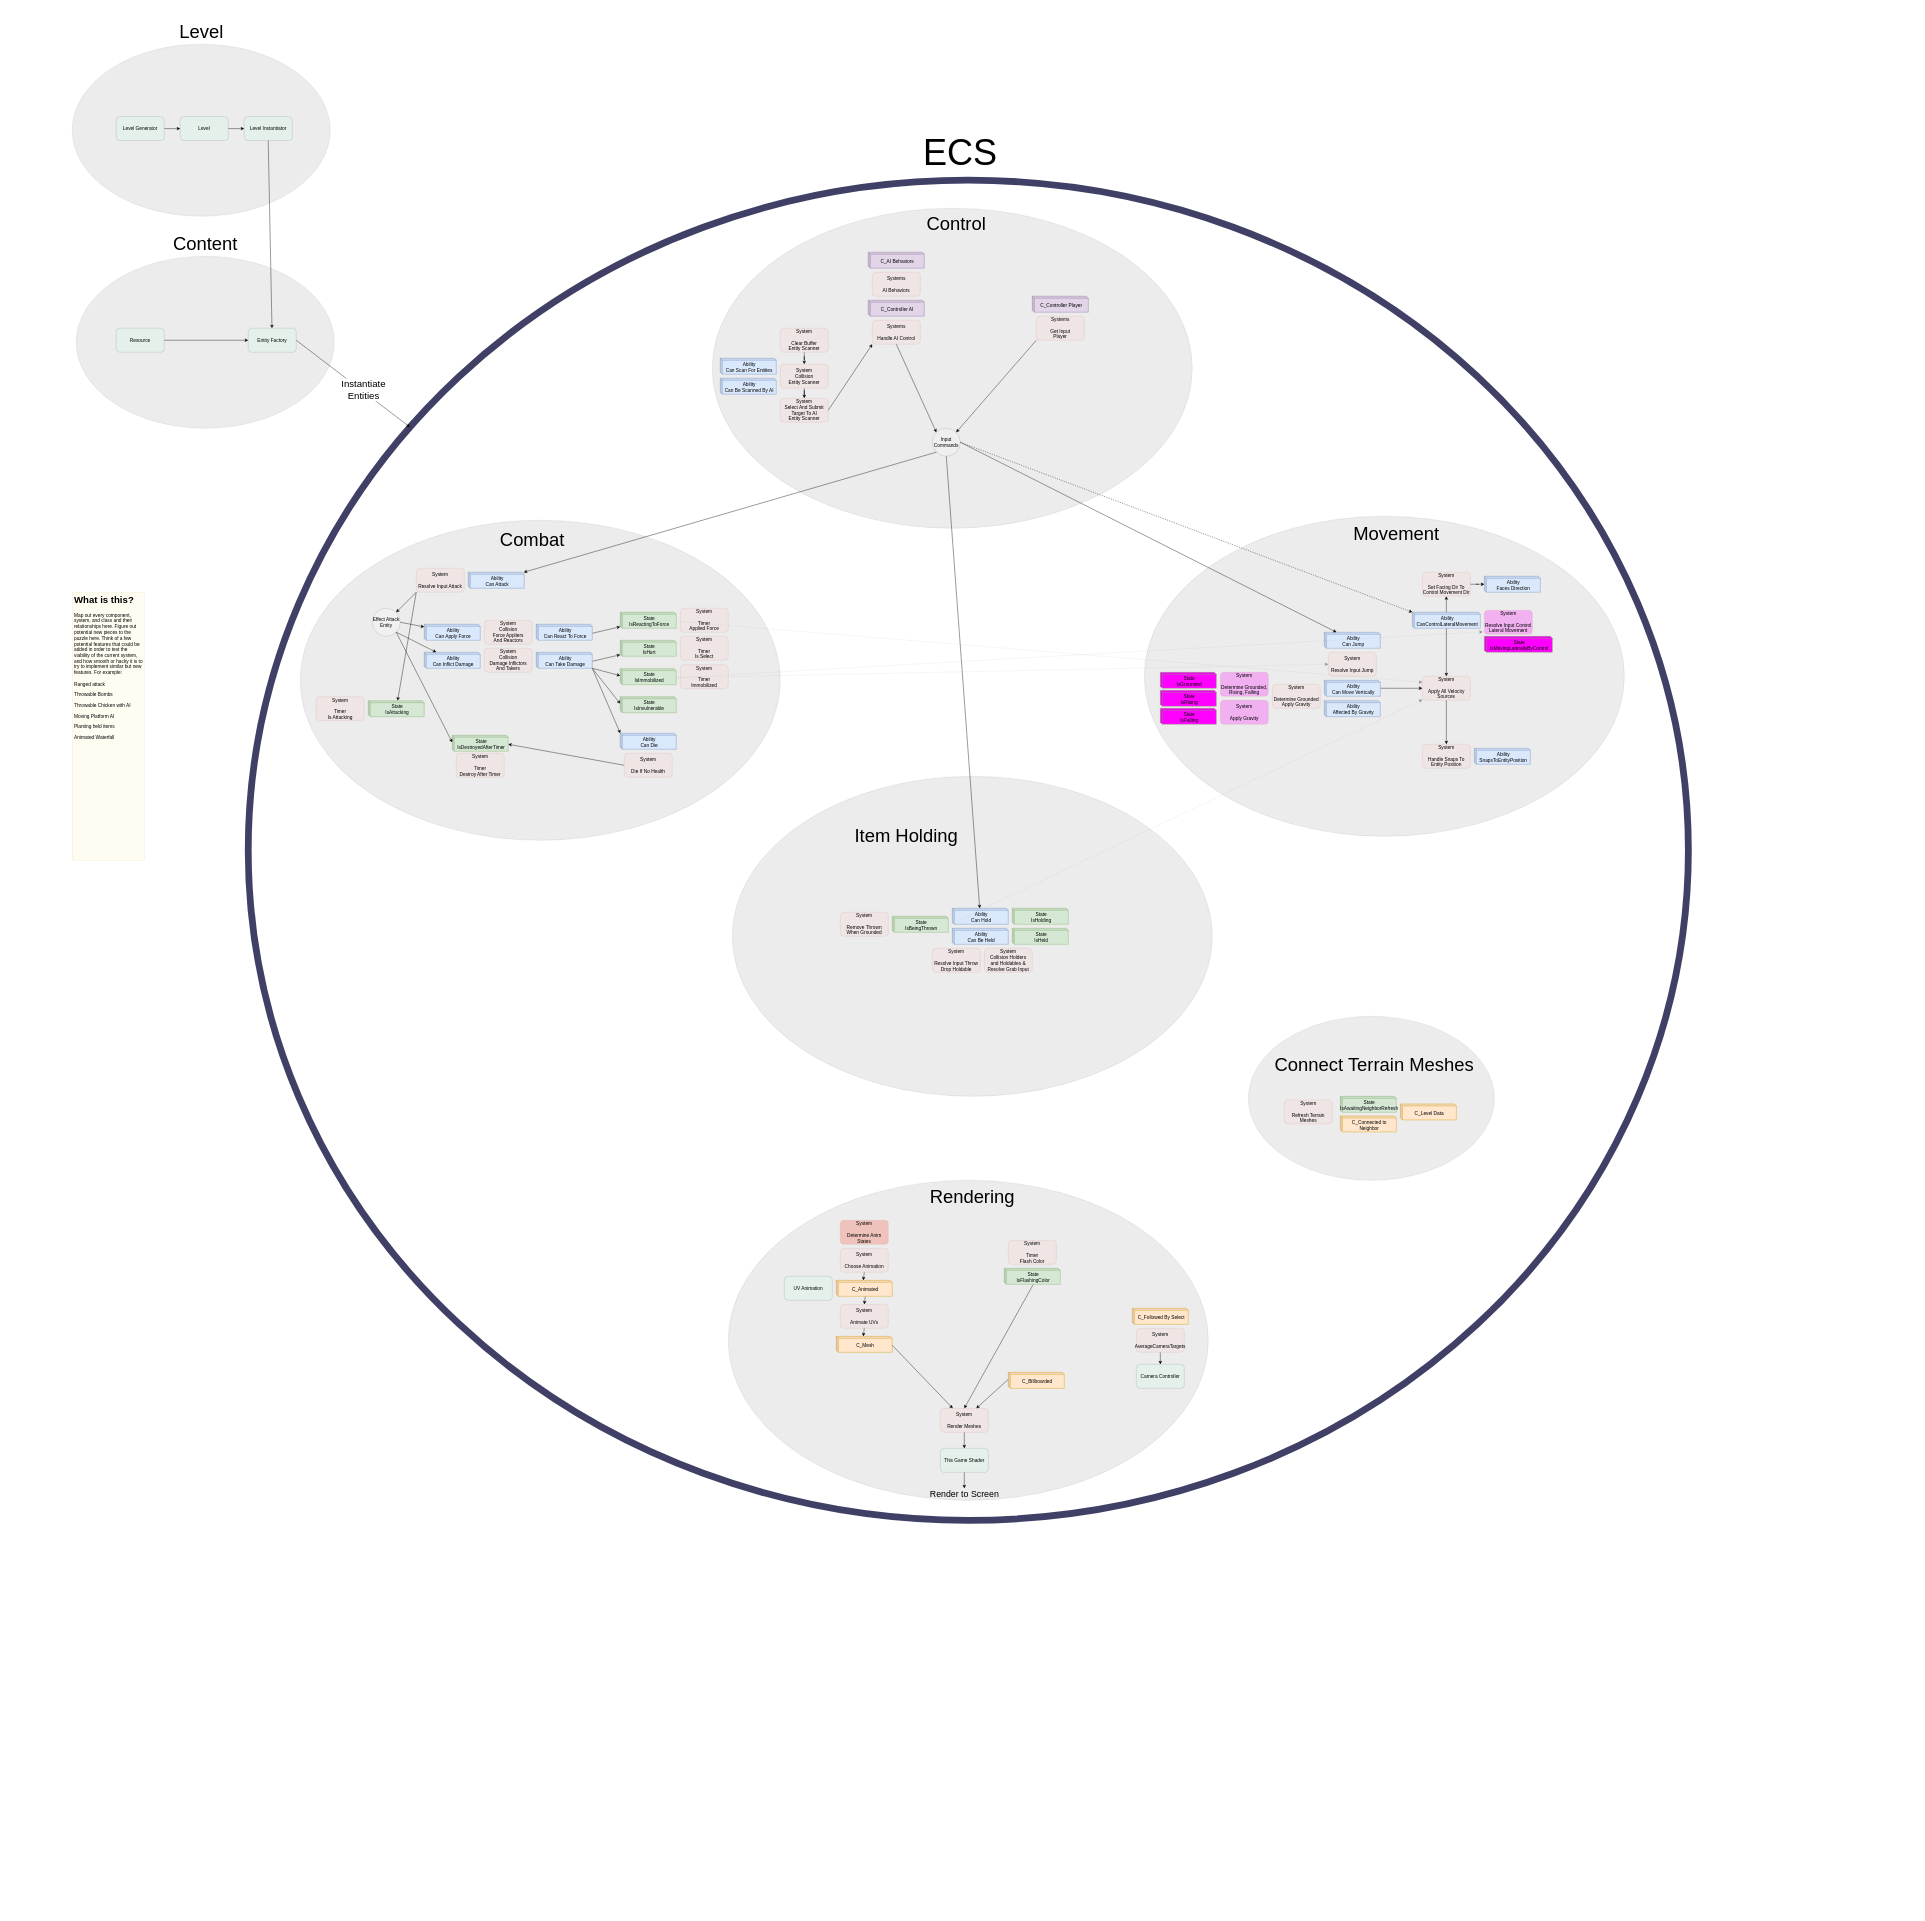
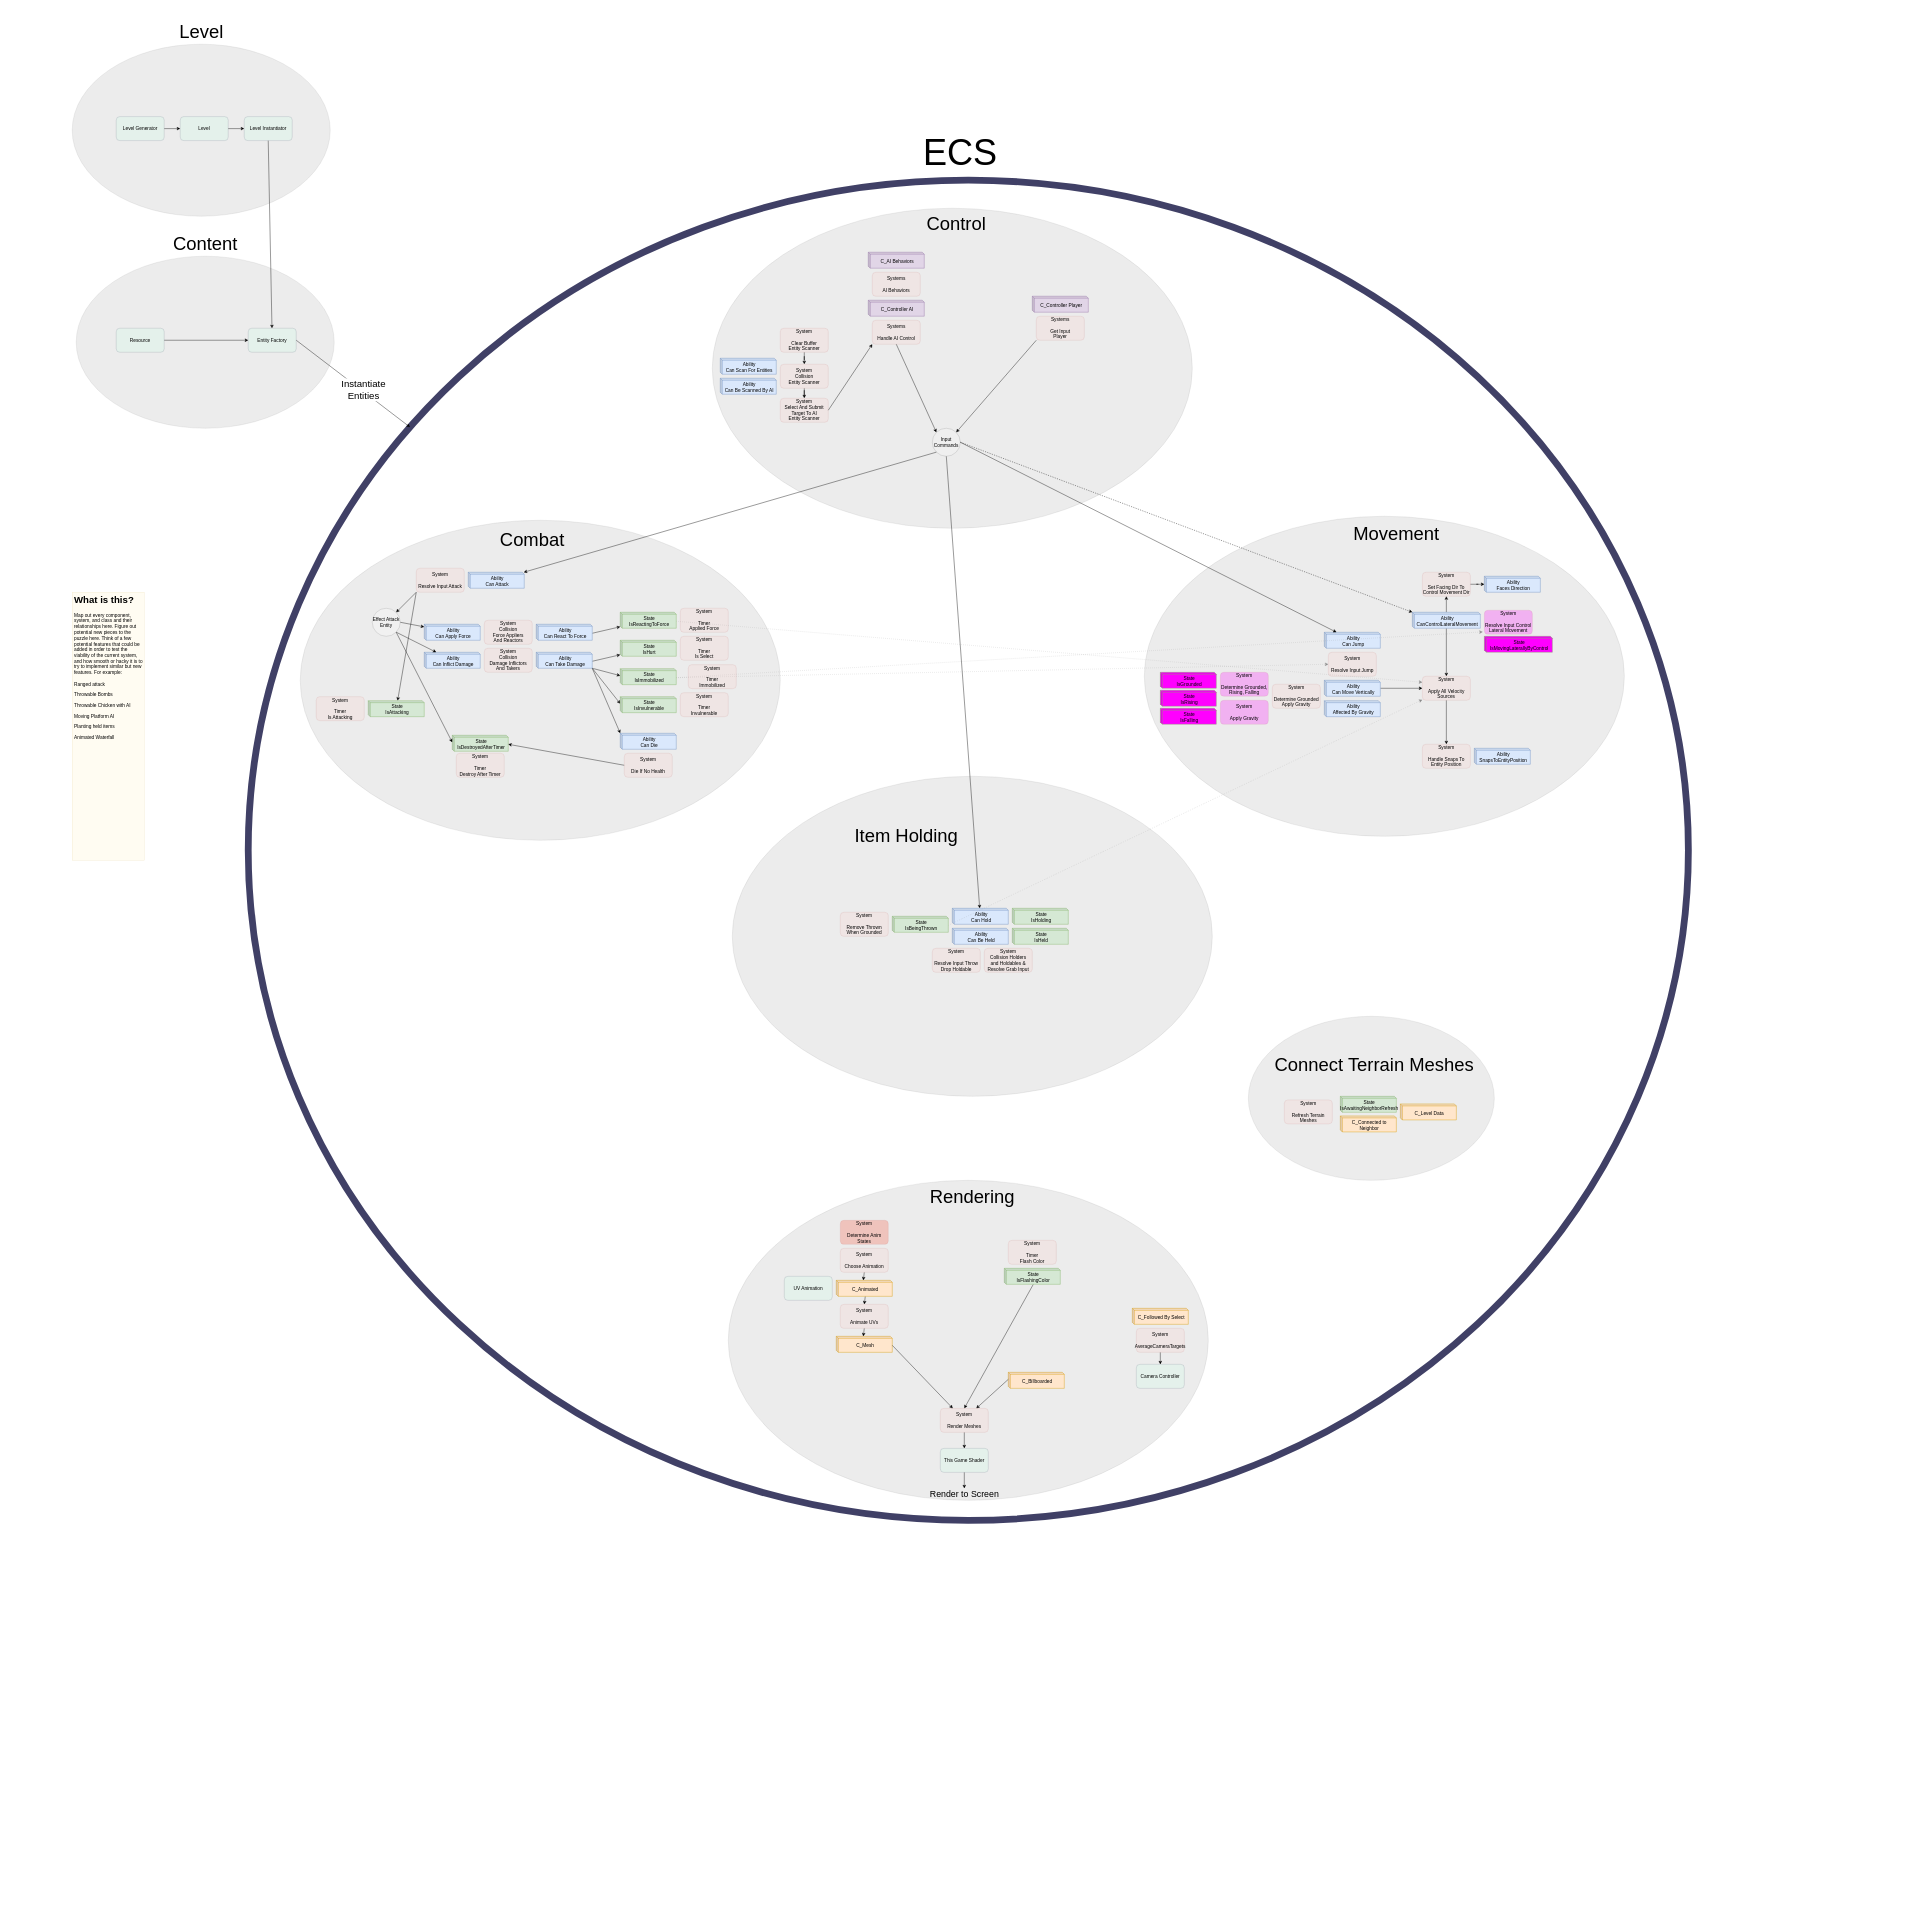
node "System Timer Immobilized": moved (704, 677) -> (712, 677)
node "System Timer Invulnerable": added
